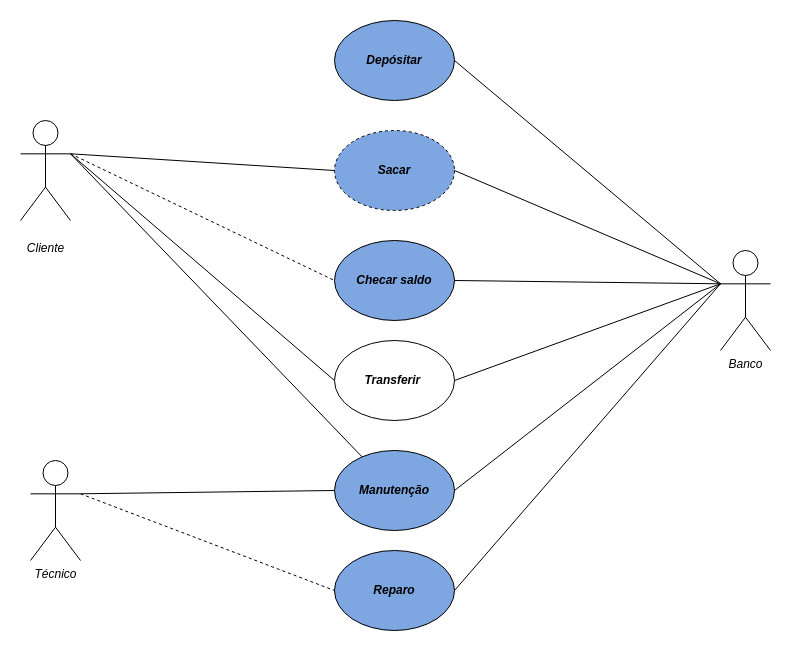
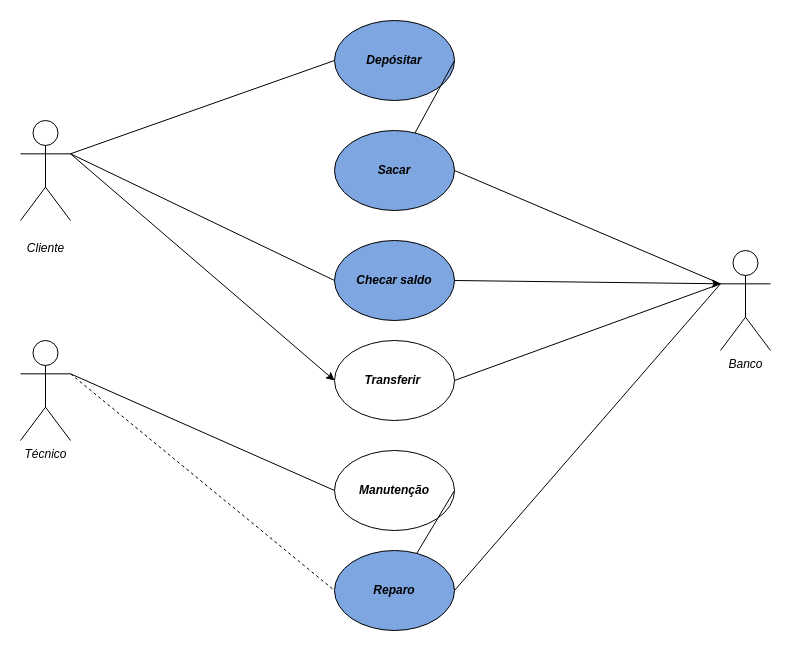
edge "Cliente" -- "Sacar": removed
edge "Depósitar" -- "Banco": now "Depósitar" -- "Sacar"
node "Sacar": style dashed -> solid
edge "Cliente" -- "Checar saldo": style dashed -> solid
edge "Checar saldo" -- "Banco": arrowhead none -> classic
edge "Cliente" -- "Manutenção": now "Cliente" -- "Depósitar"
edge "Cliente" -- "Transferir": arrowhead none -> classic
edge "Banco" -- "Manutenção": now "Reparo" -- "Manutenção"
node "Manutenção": fillcolor #7ea6e0 -> #ffffff
node "Técnico": moved (56, 511) -> (46, 391)
